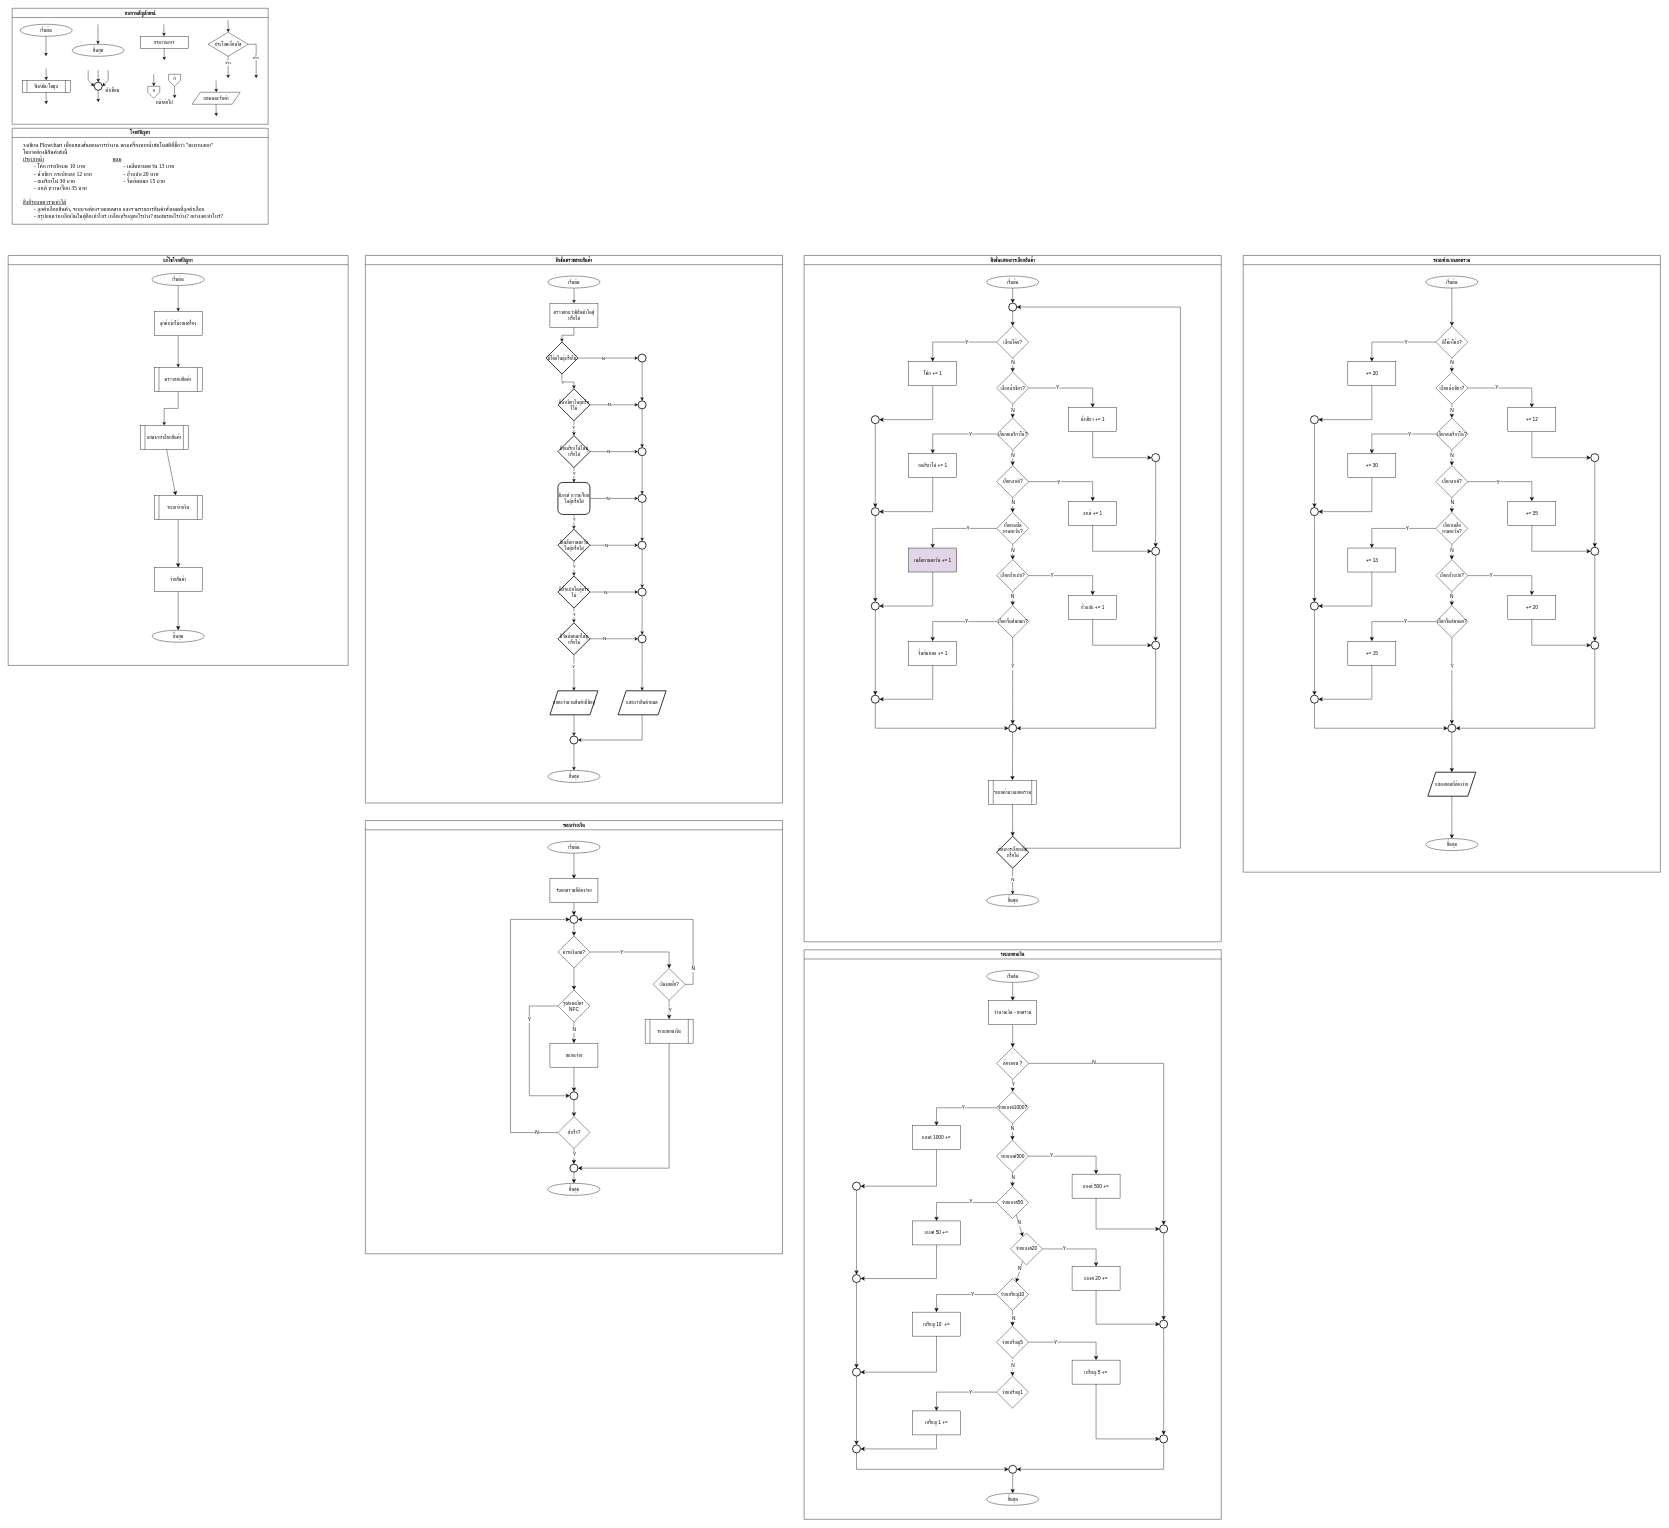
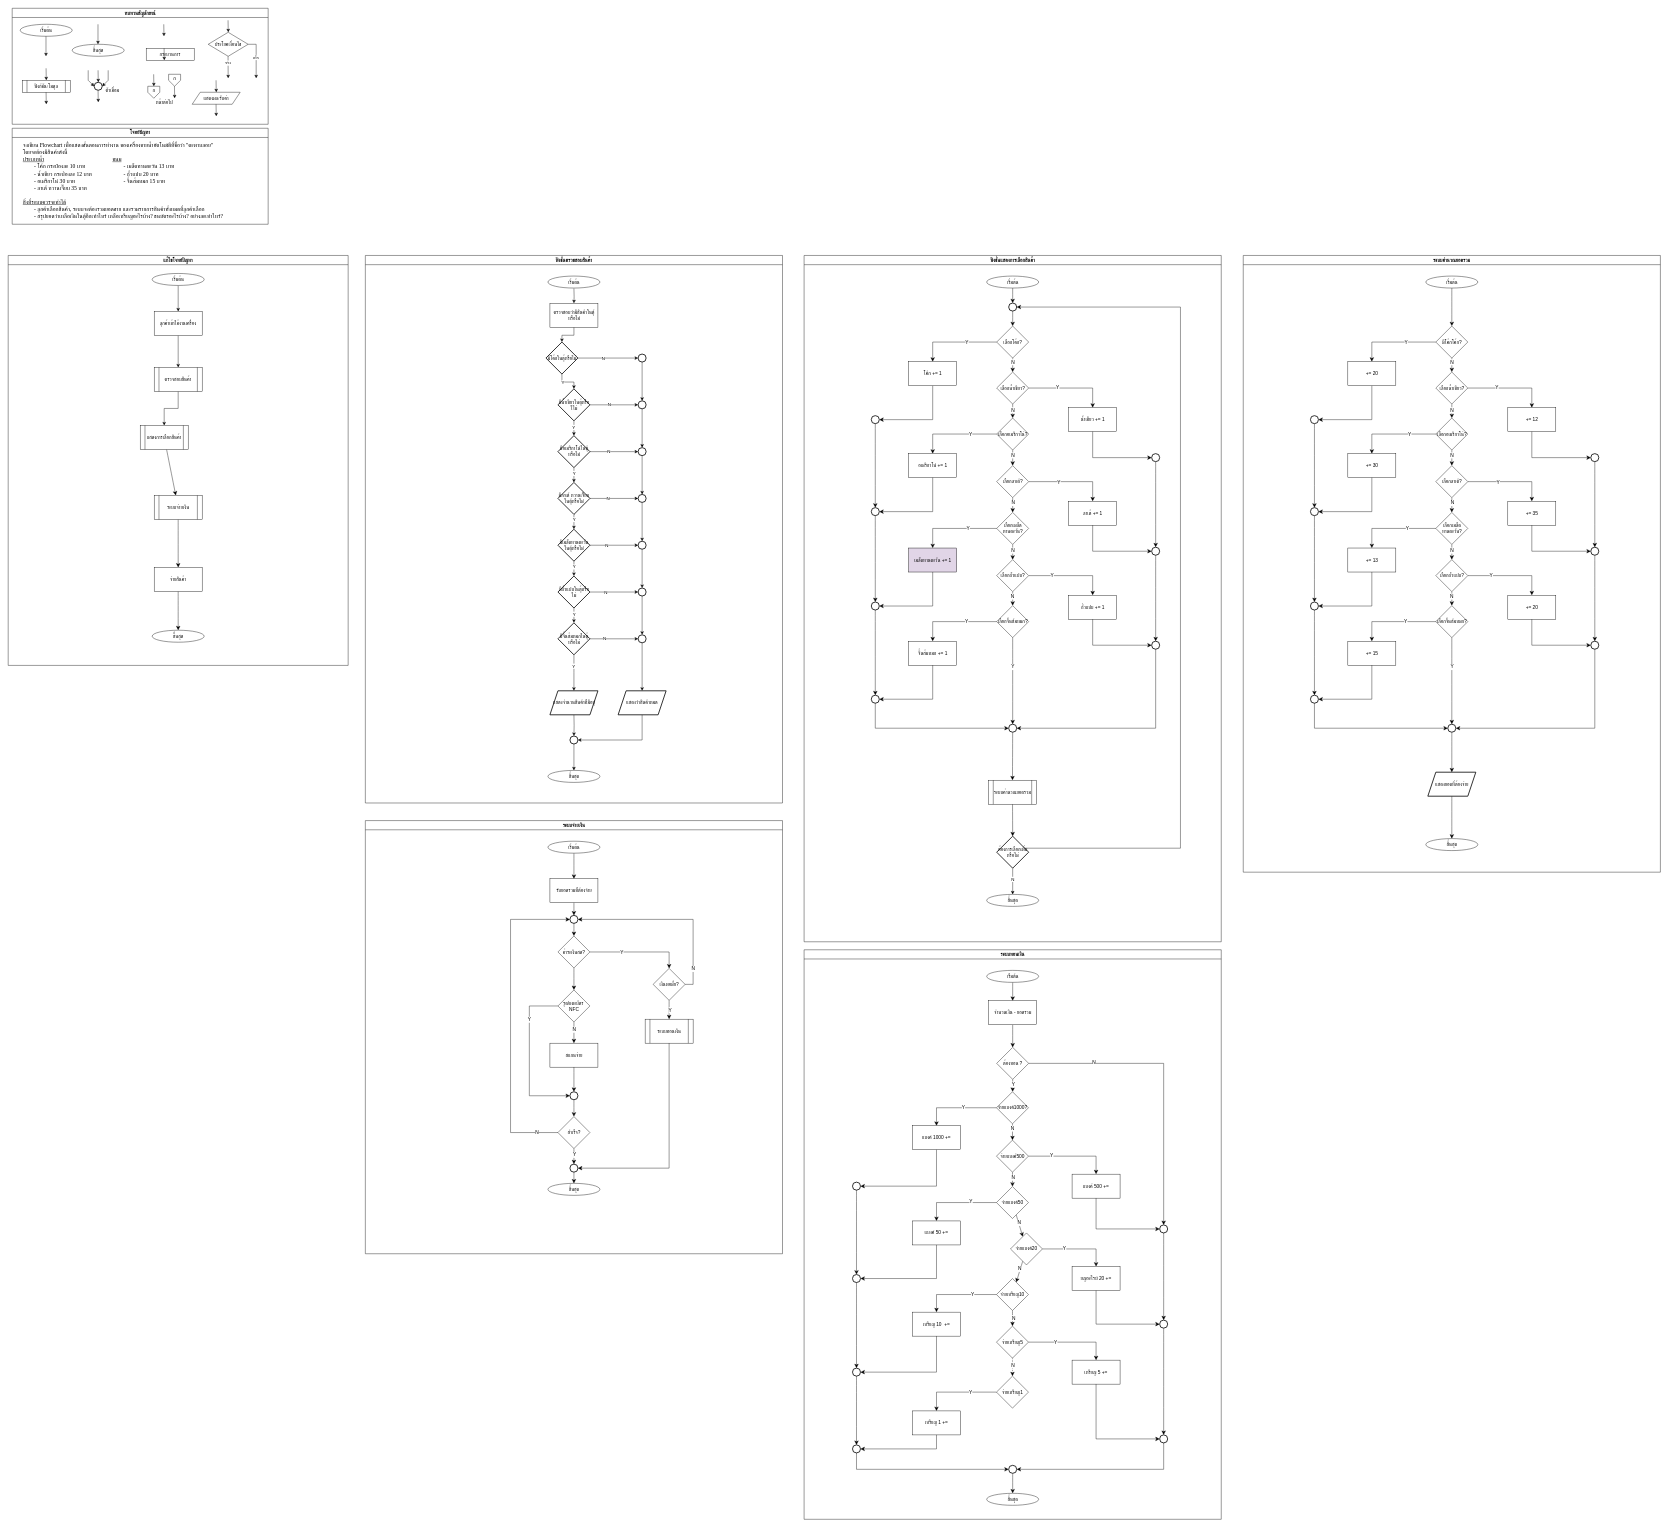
node "กระบวนการ": moved (164, 42) -> (170, 54)
node "มีลาเต้ หวานเจี๊ยบในตู้หรือไม่": shape rounded rectangle -> diamond
node "แบงค์ 20 +=": label "แบงค์ 20 +=" -> "ยญอะไรบ์ 20 +="
